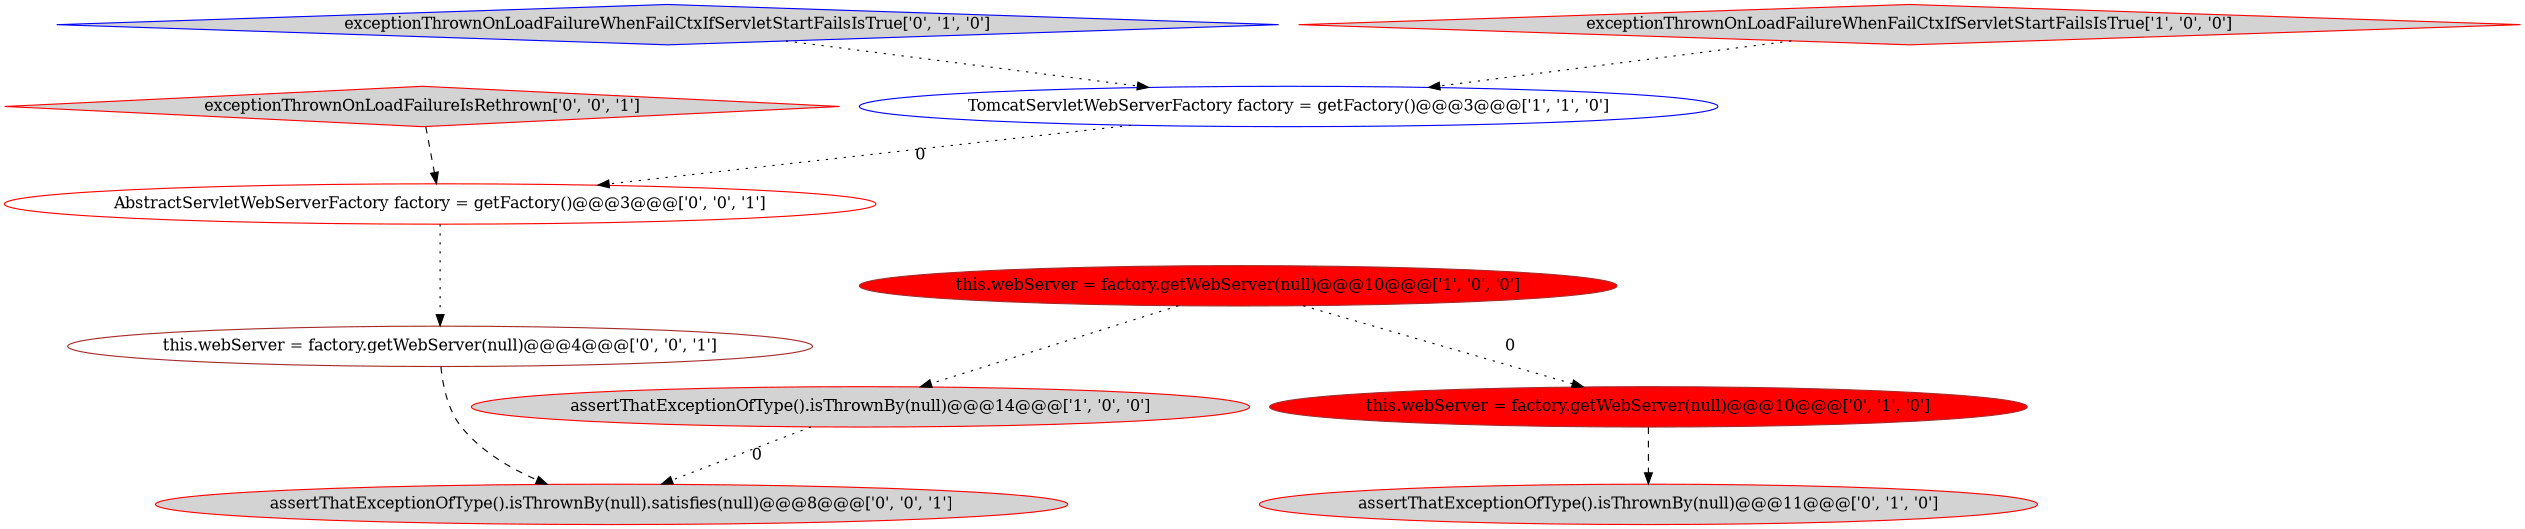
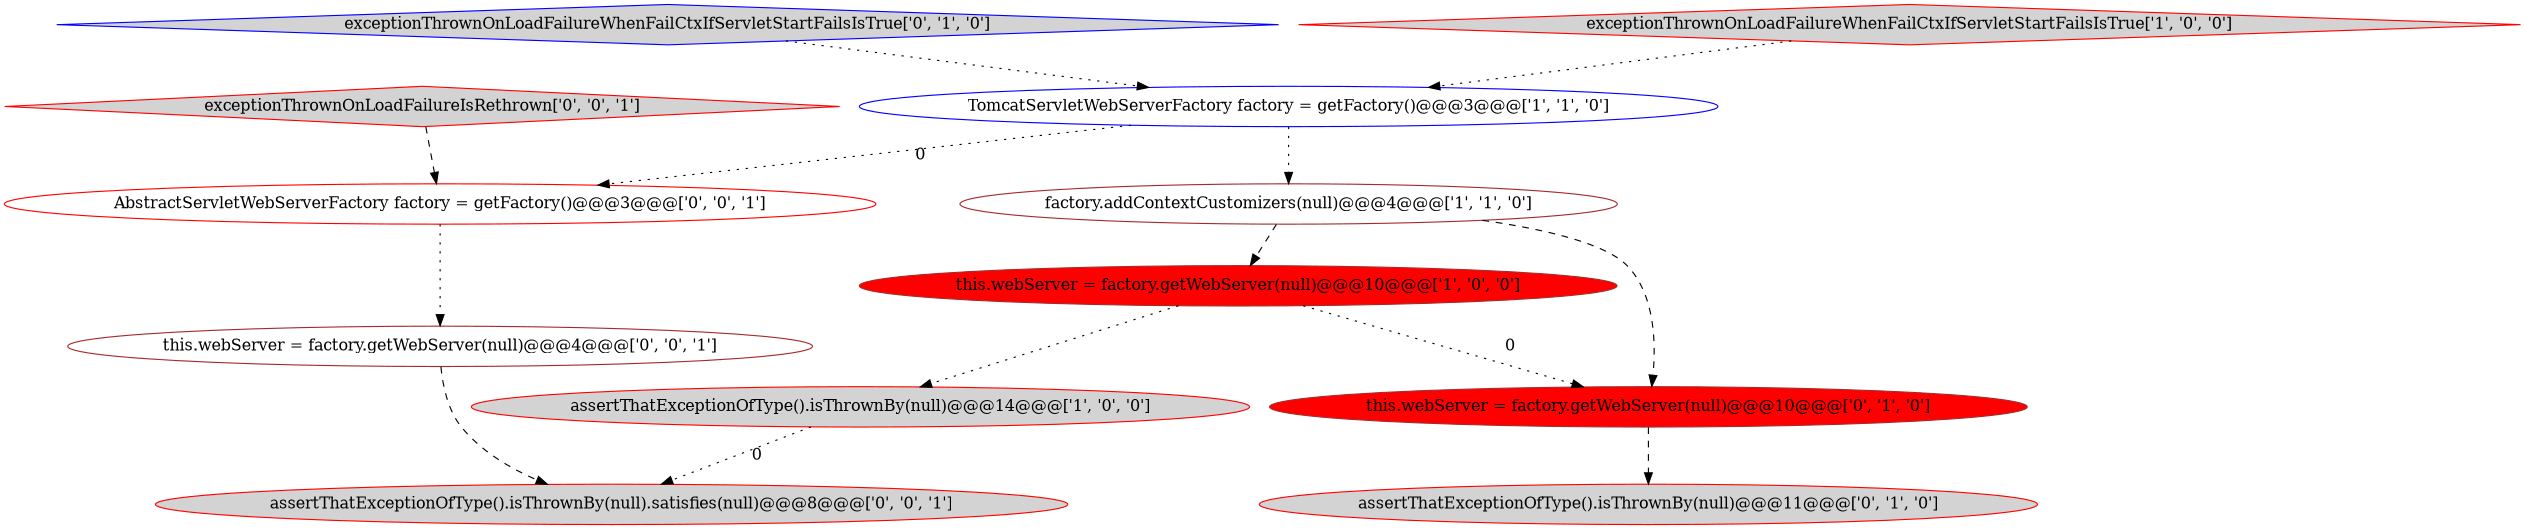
node "factory.addContextCustomizers(null)@@@4@@@['1', '1', '0']": added
